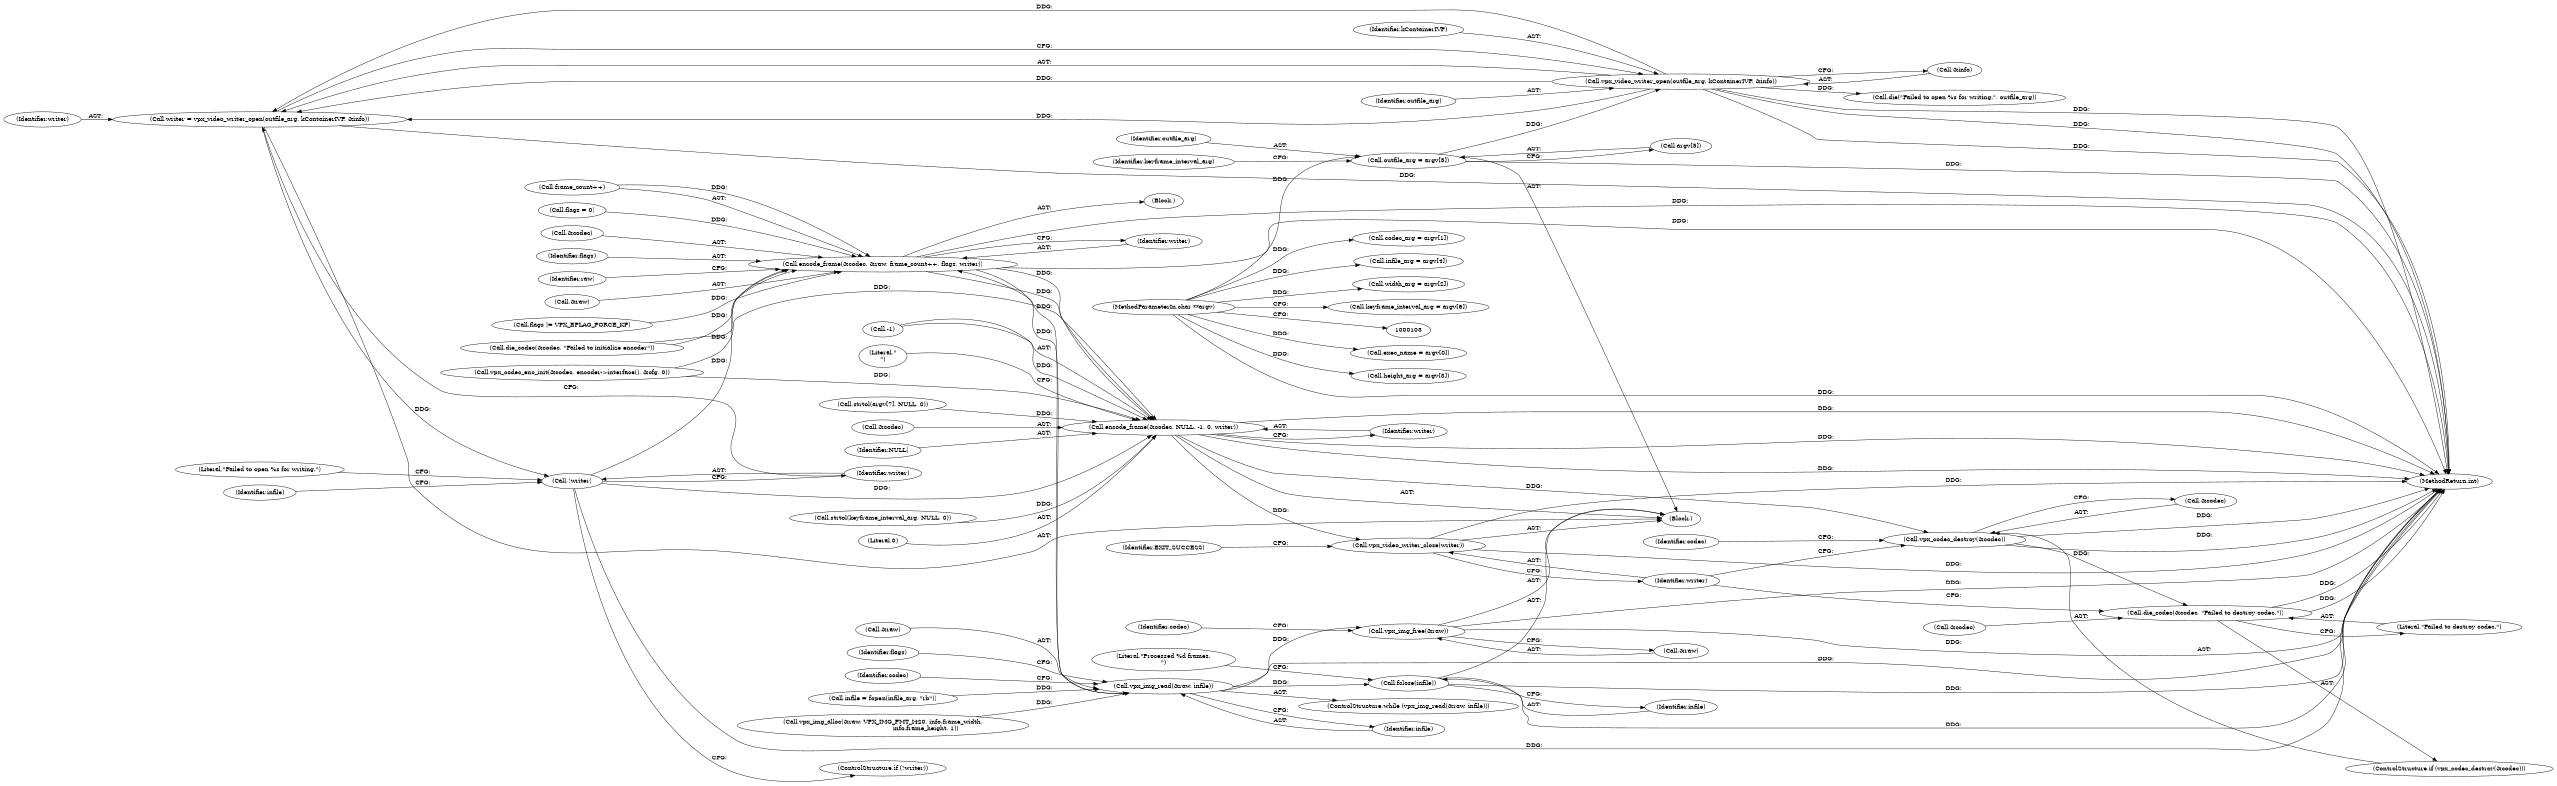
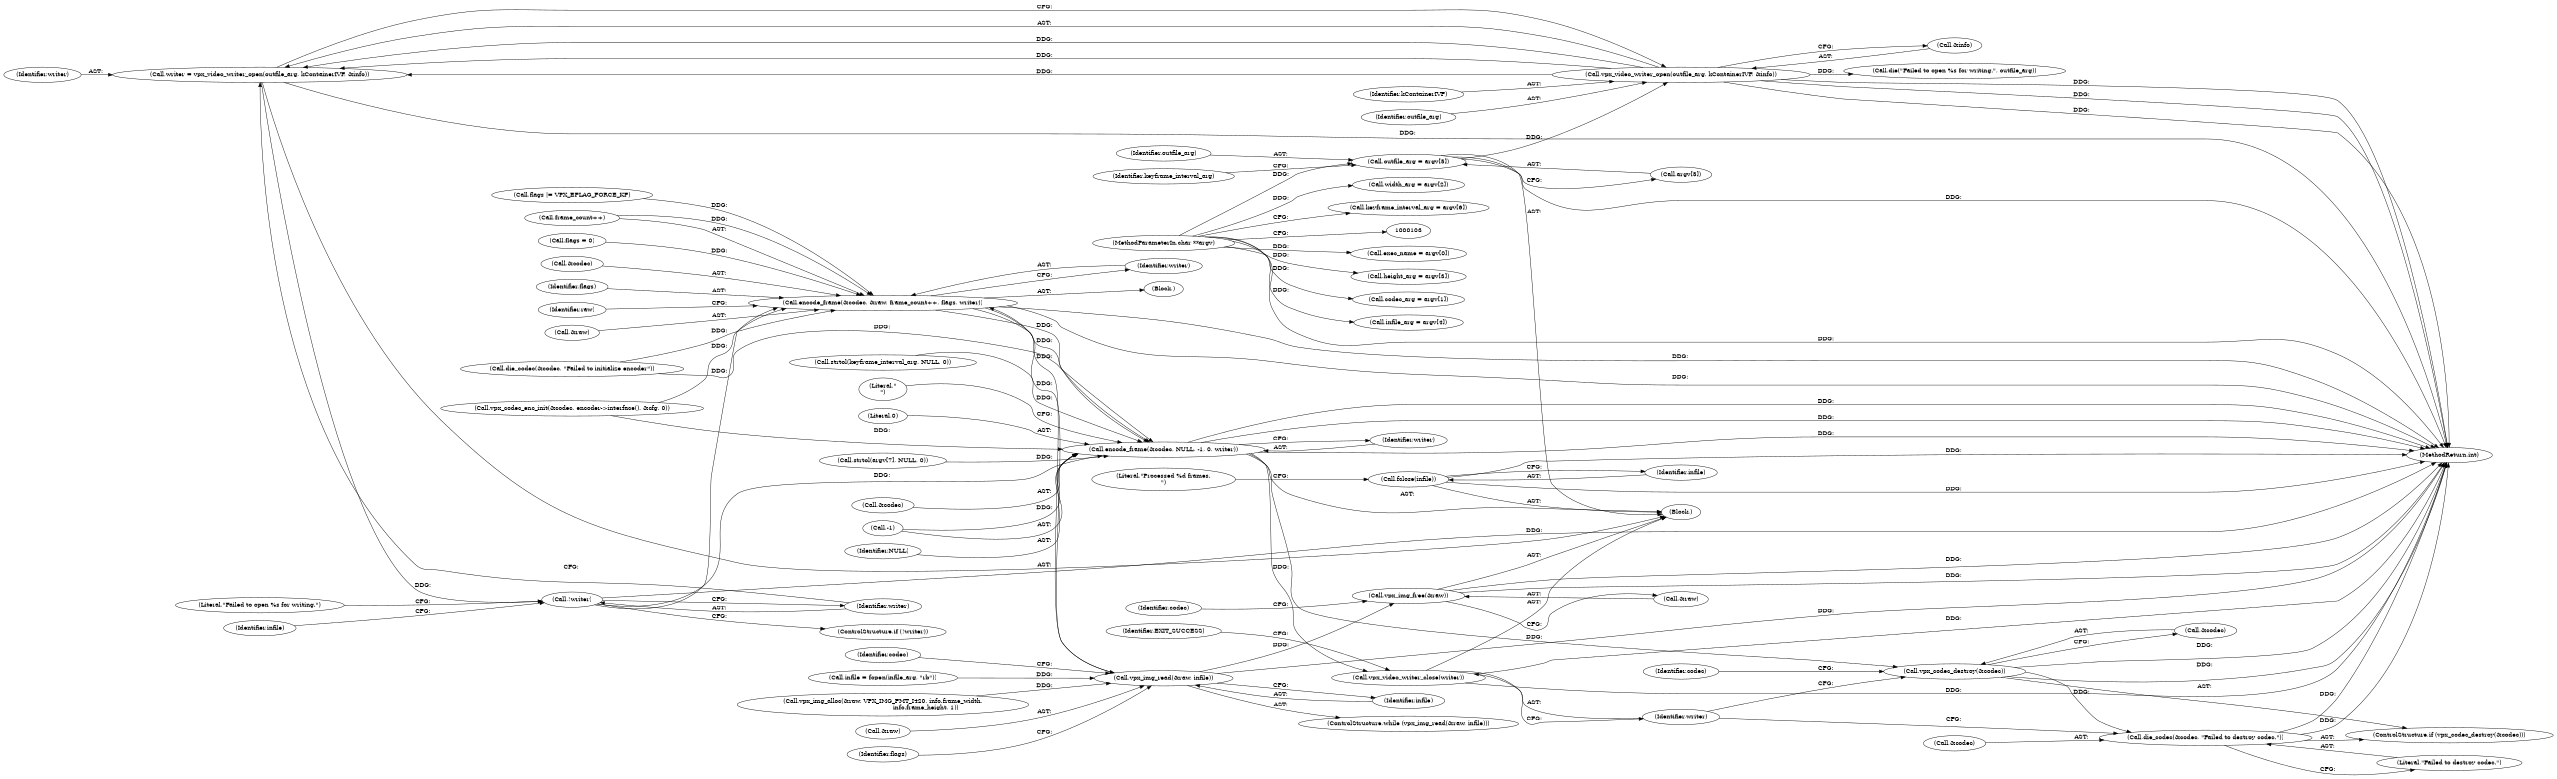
edge "(Call,vpx_img_read(&raw, infile))" -> "(Call,fclose(infile))": removed, label "DDG:"
edge "(ControlStructure,if (vpx_codec_destroy(&codec)))" -> "(Call,vpx_codec_destroy(&codec))": reversed
